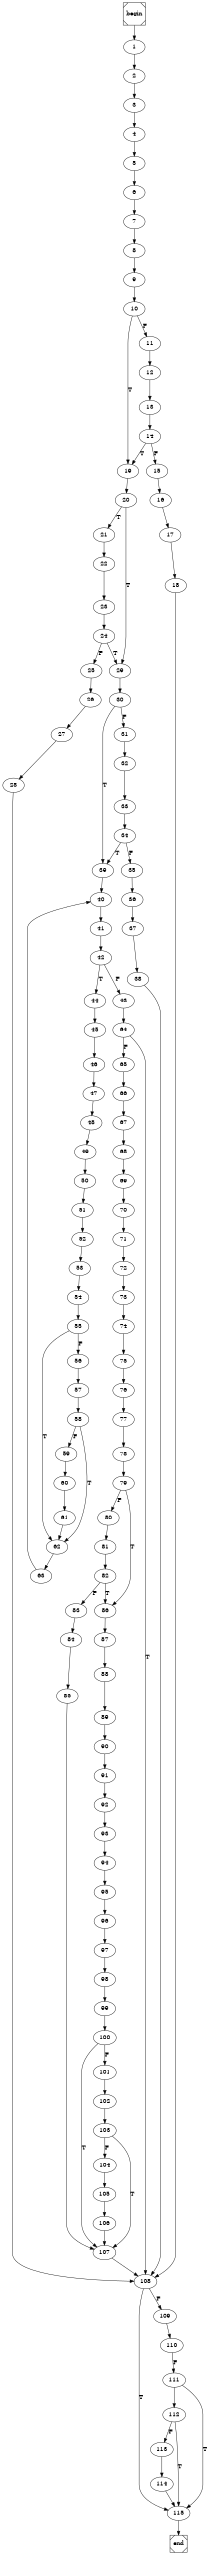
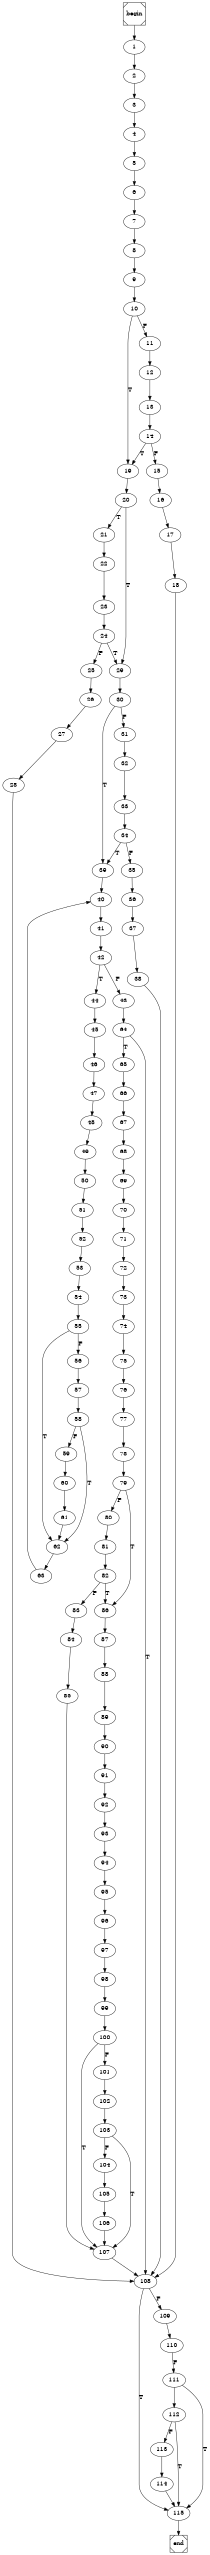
edge "64" -> "65": label "F" -> "T"
